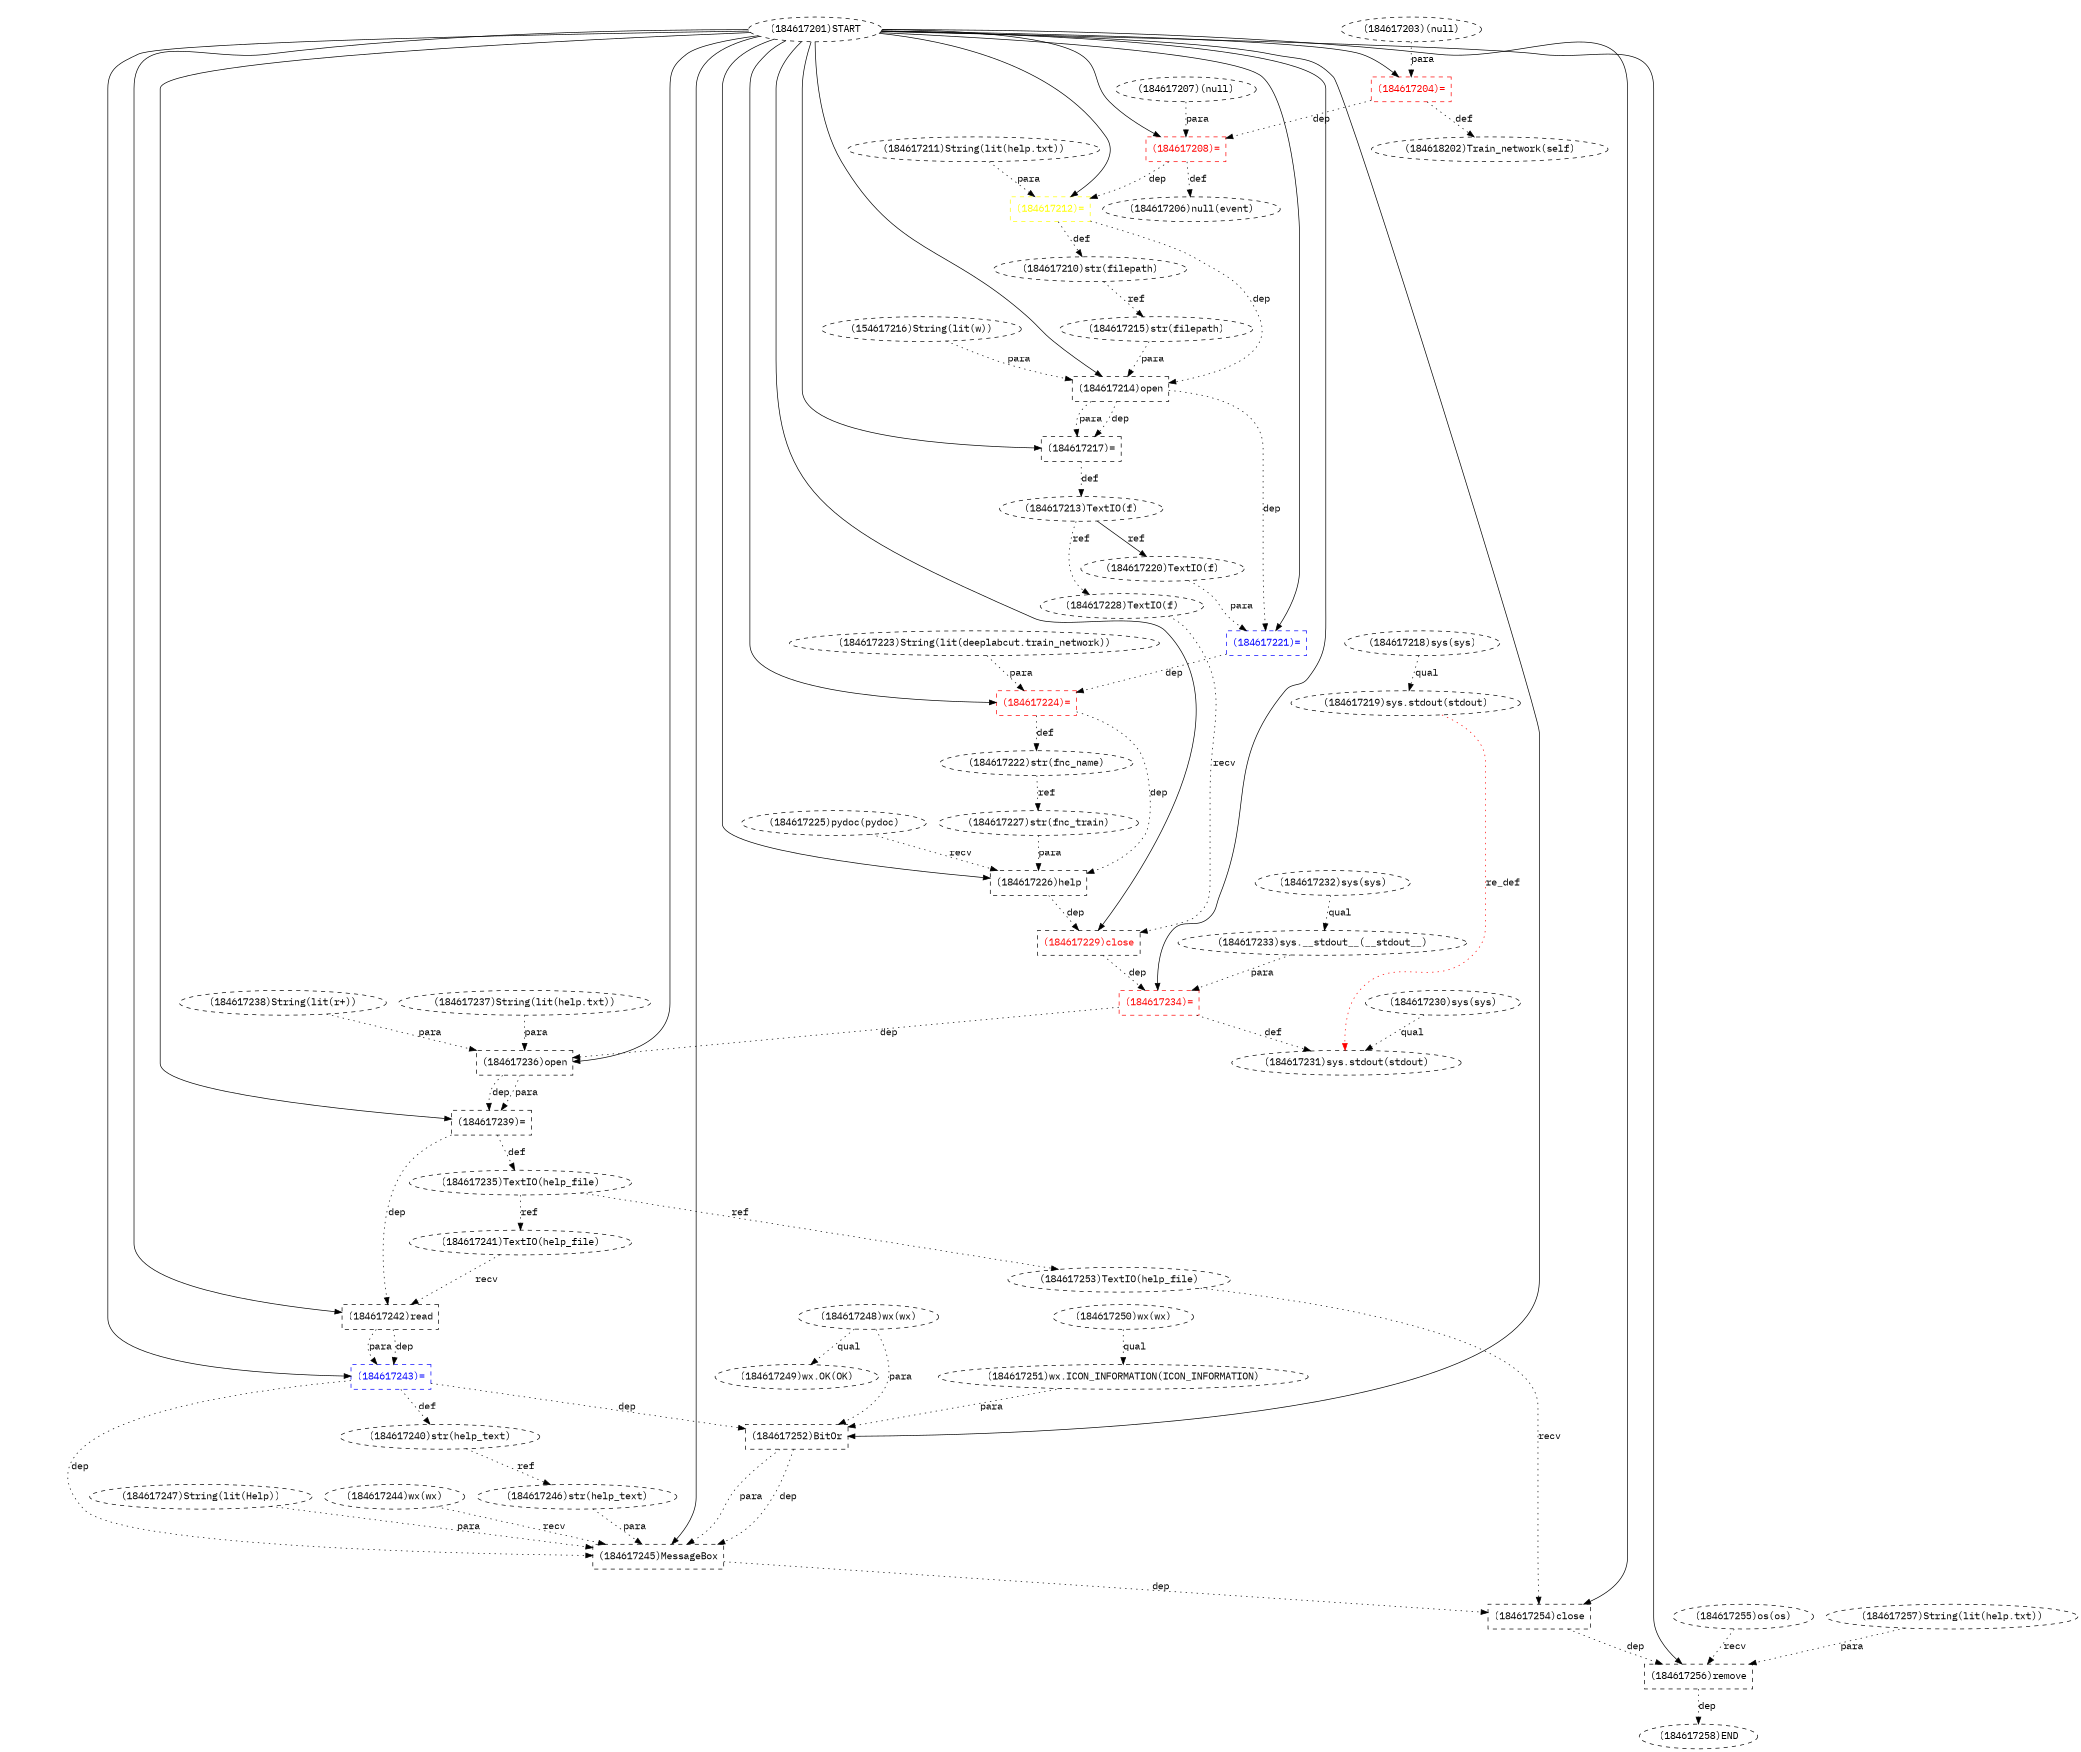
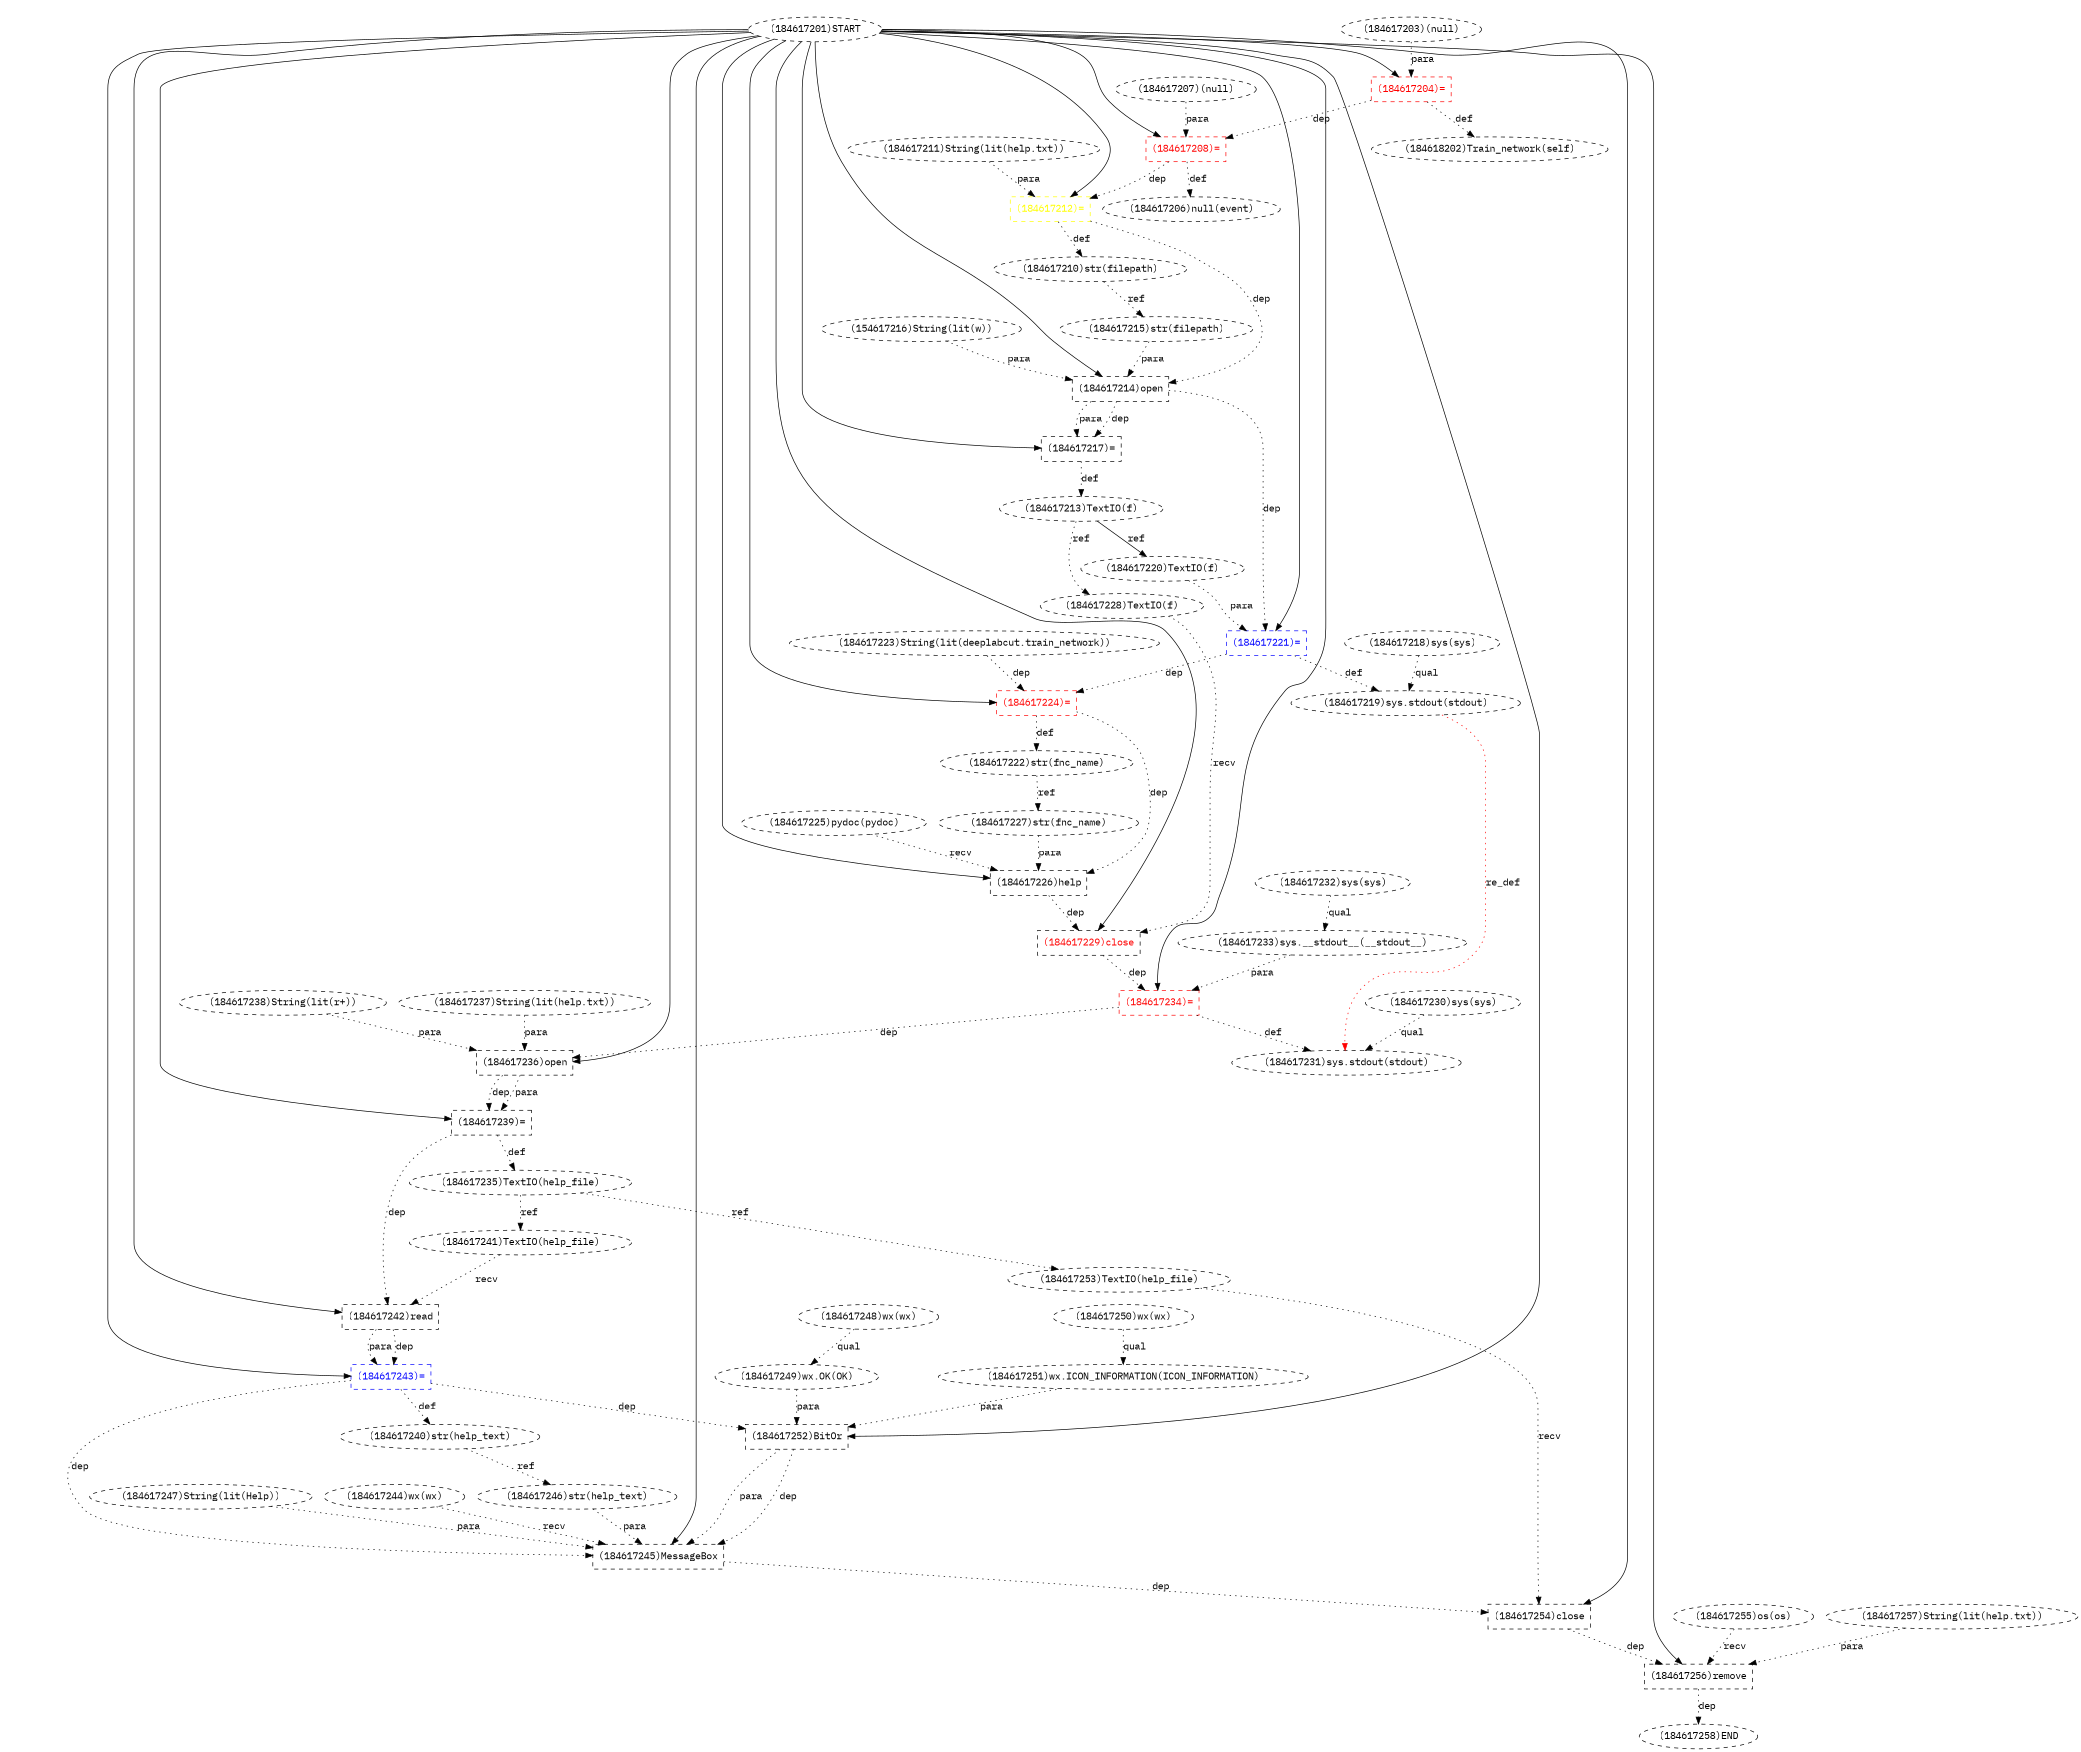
edge "(184617221)=" -> "(184617219)sys.stdout(stdout)": added, label "def"
edge "(184617223)String(lit(deeplabcut.train_network))" -> "(184617224)=": label "para" -> "dep"
node "(184617227)str(fnc_train)": label "(184617227)str(fnc_train)" -> "(184617227)str(fnc_name)"
edge "(184617248)wx(wx)" -> "(184617252)BitOr": now "(184617249)wx.OK(OK)" -> "(184617252)BitOr"
